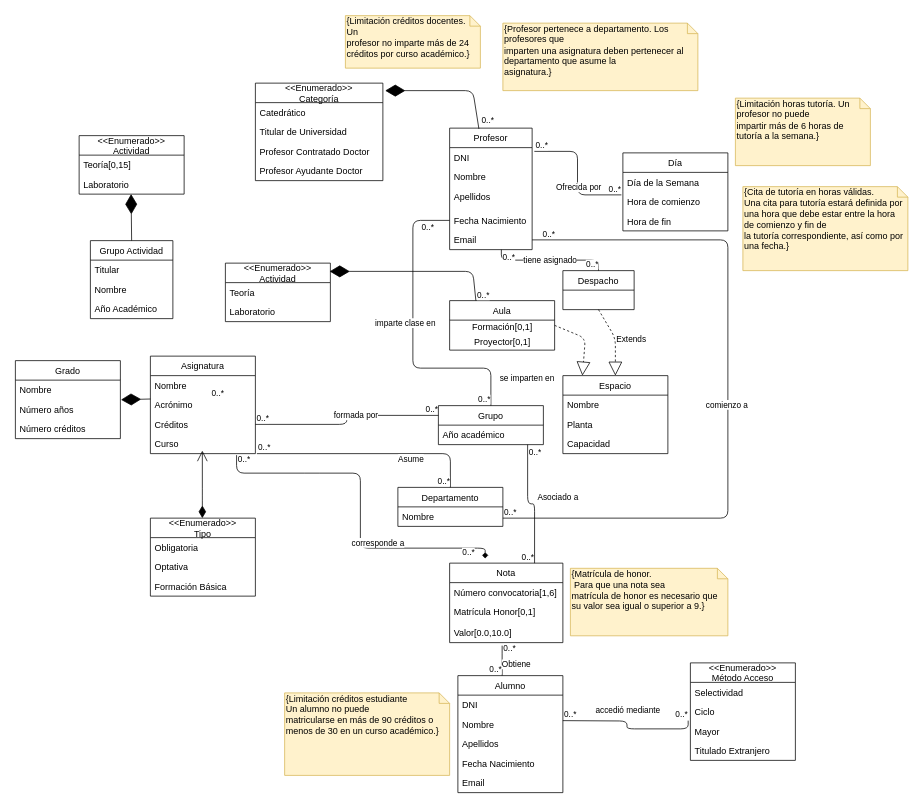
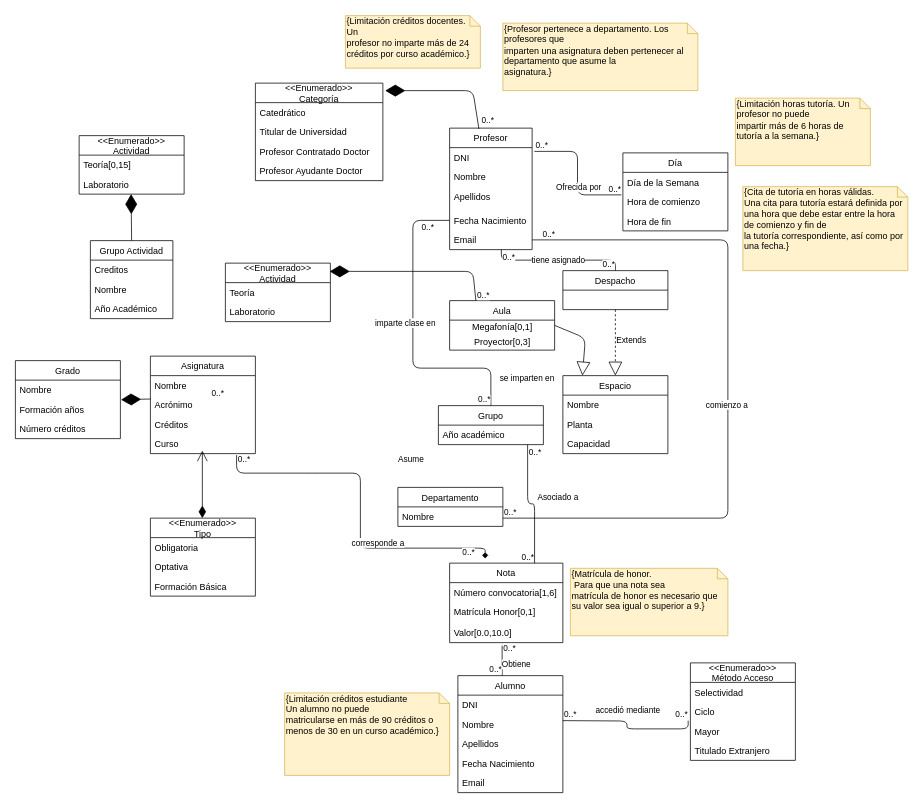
node "Titular": label "Titular" -> "Creditos"
node "Despacho": size 71x39 -> 105x39
node "Formación[0,1]": label "Formación[0,1]" -> "Megafonía[0,1]"
edge "Aula" -> "Espacio": style dashed -> solid
node "Proyector[0,1]": label "Proyector[0,1]" -> "Proyector[0,3]"
node "Número años": label "Número años" -> "Formación años"
edge "Créditos" -- "Grupo": removed, labels "0..*", "formada por", "0..*"
edge "Curso" -- "Departamento": removed, labels "0..*", "0..*"
